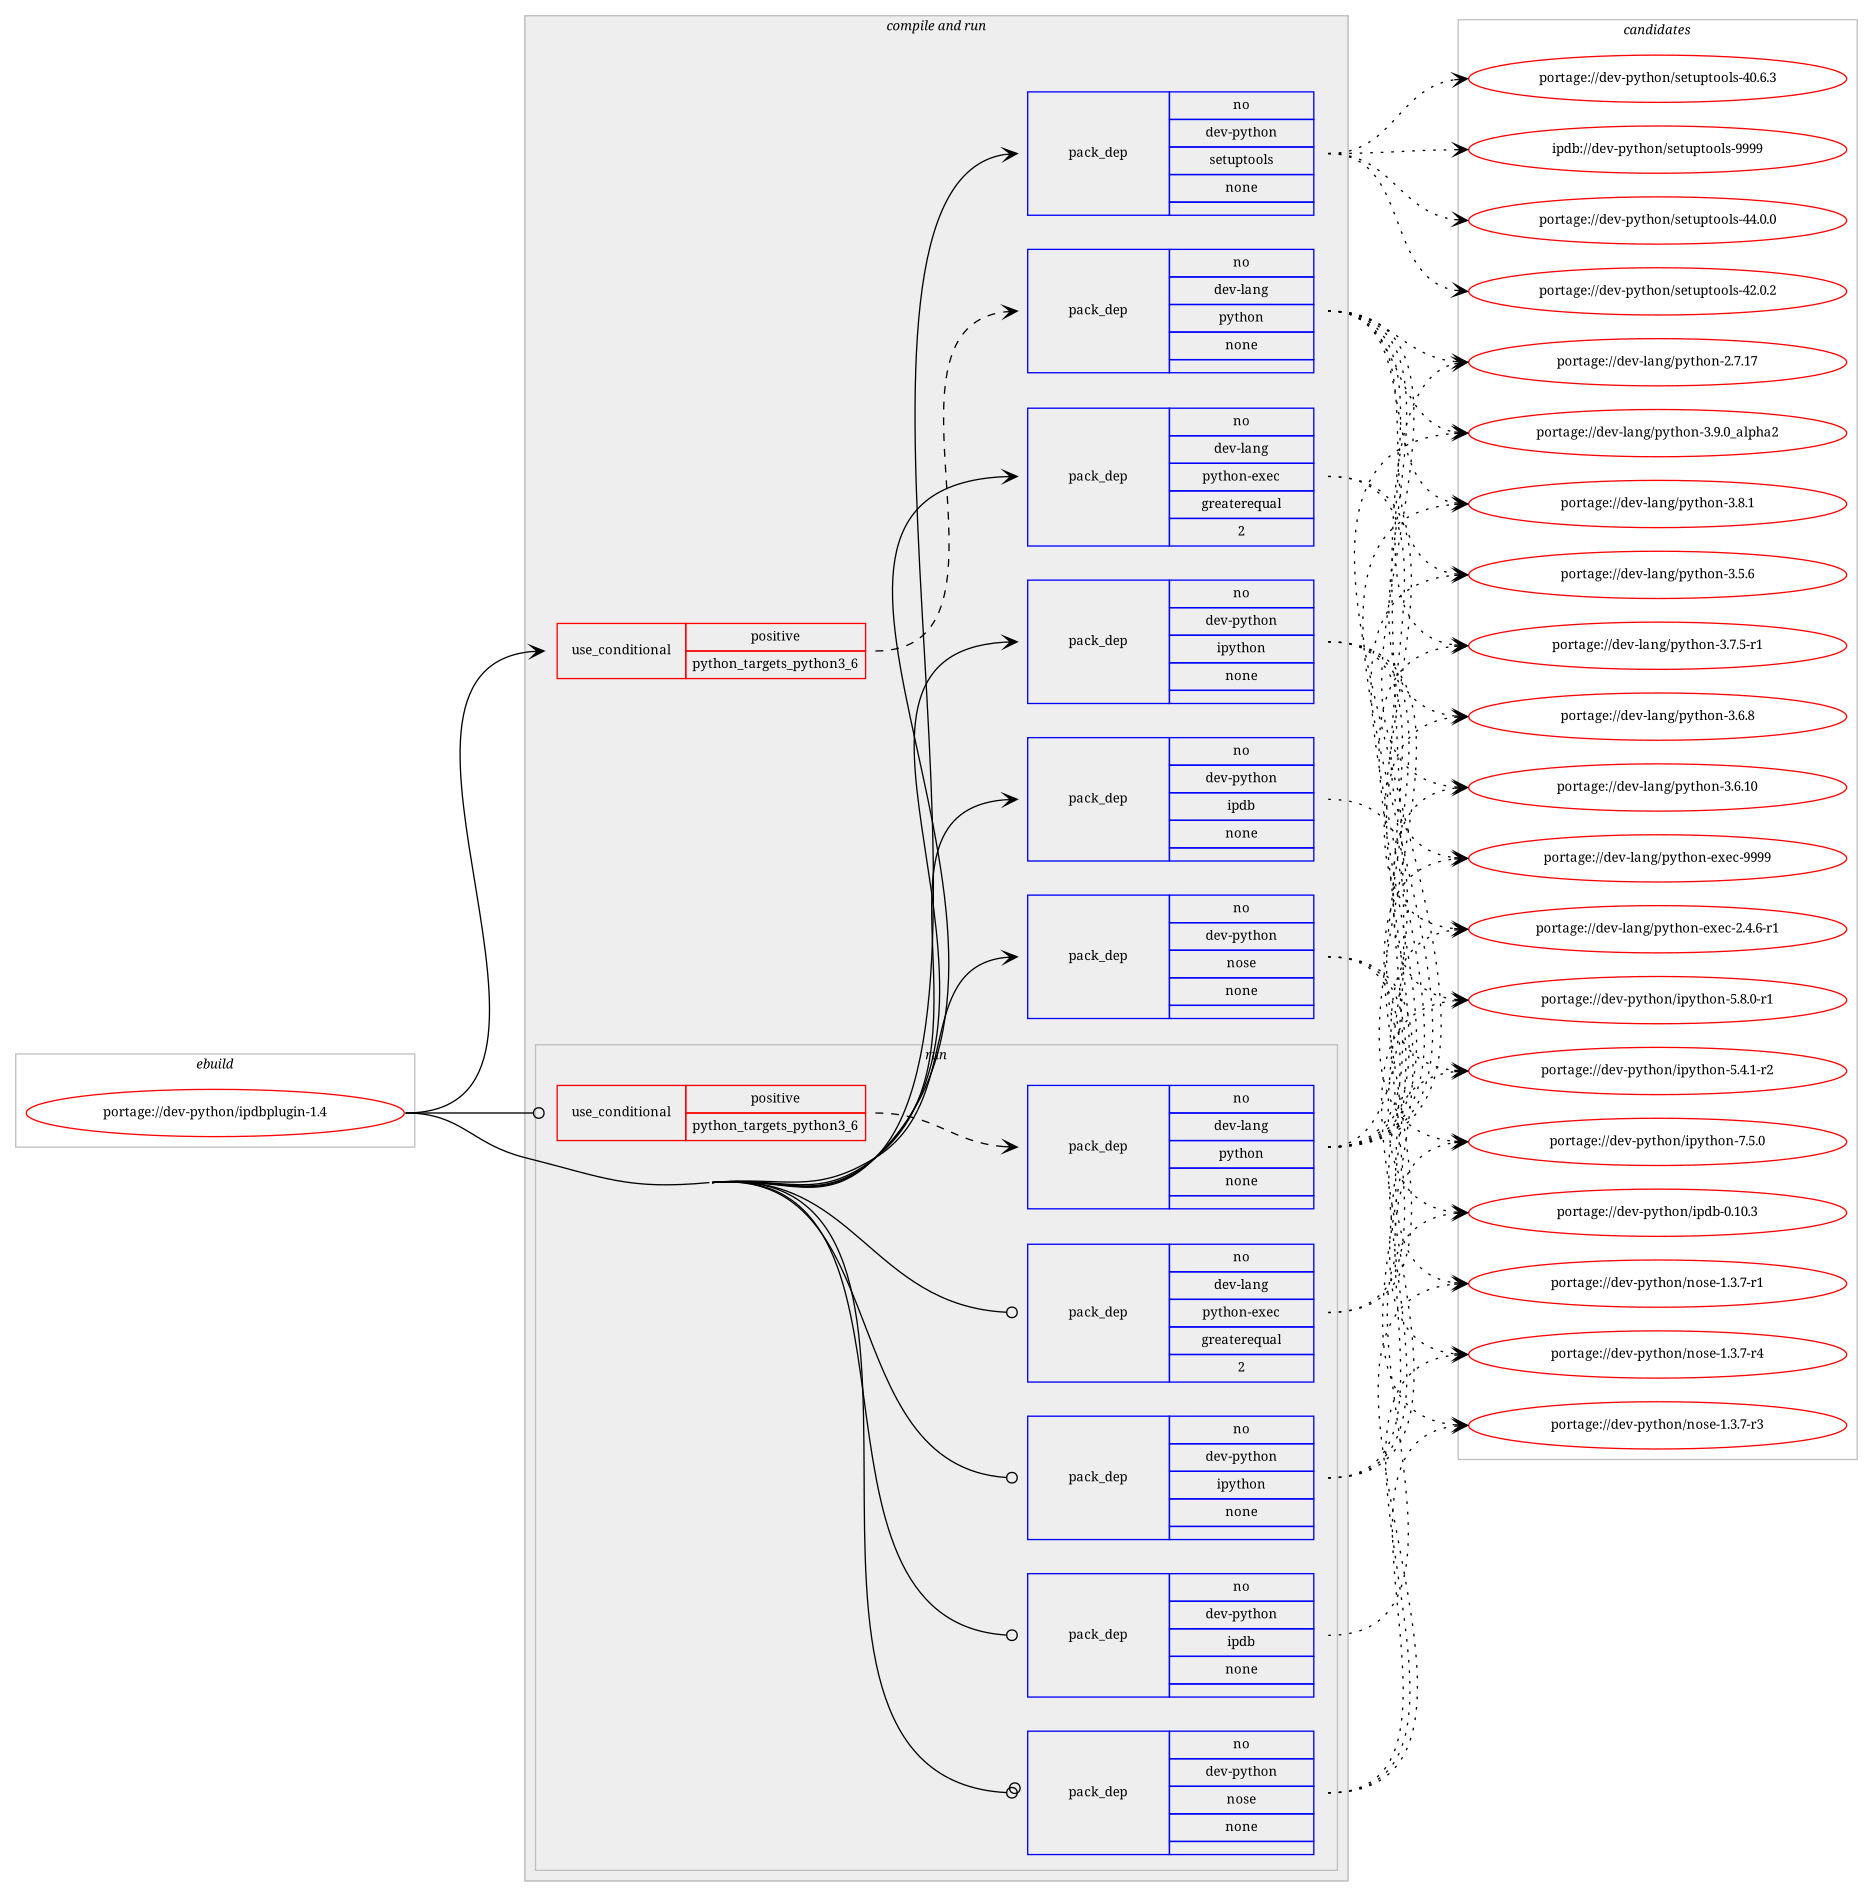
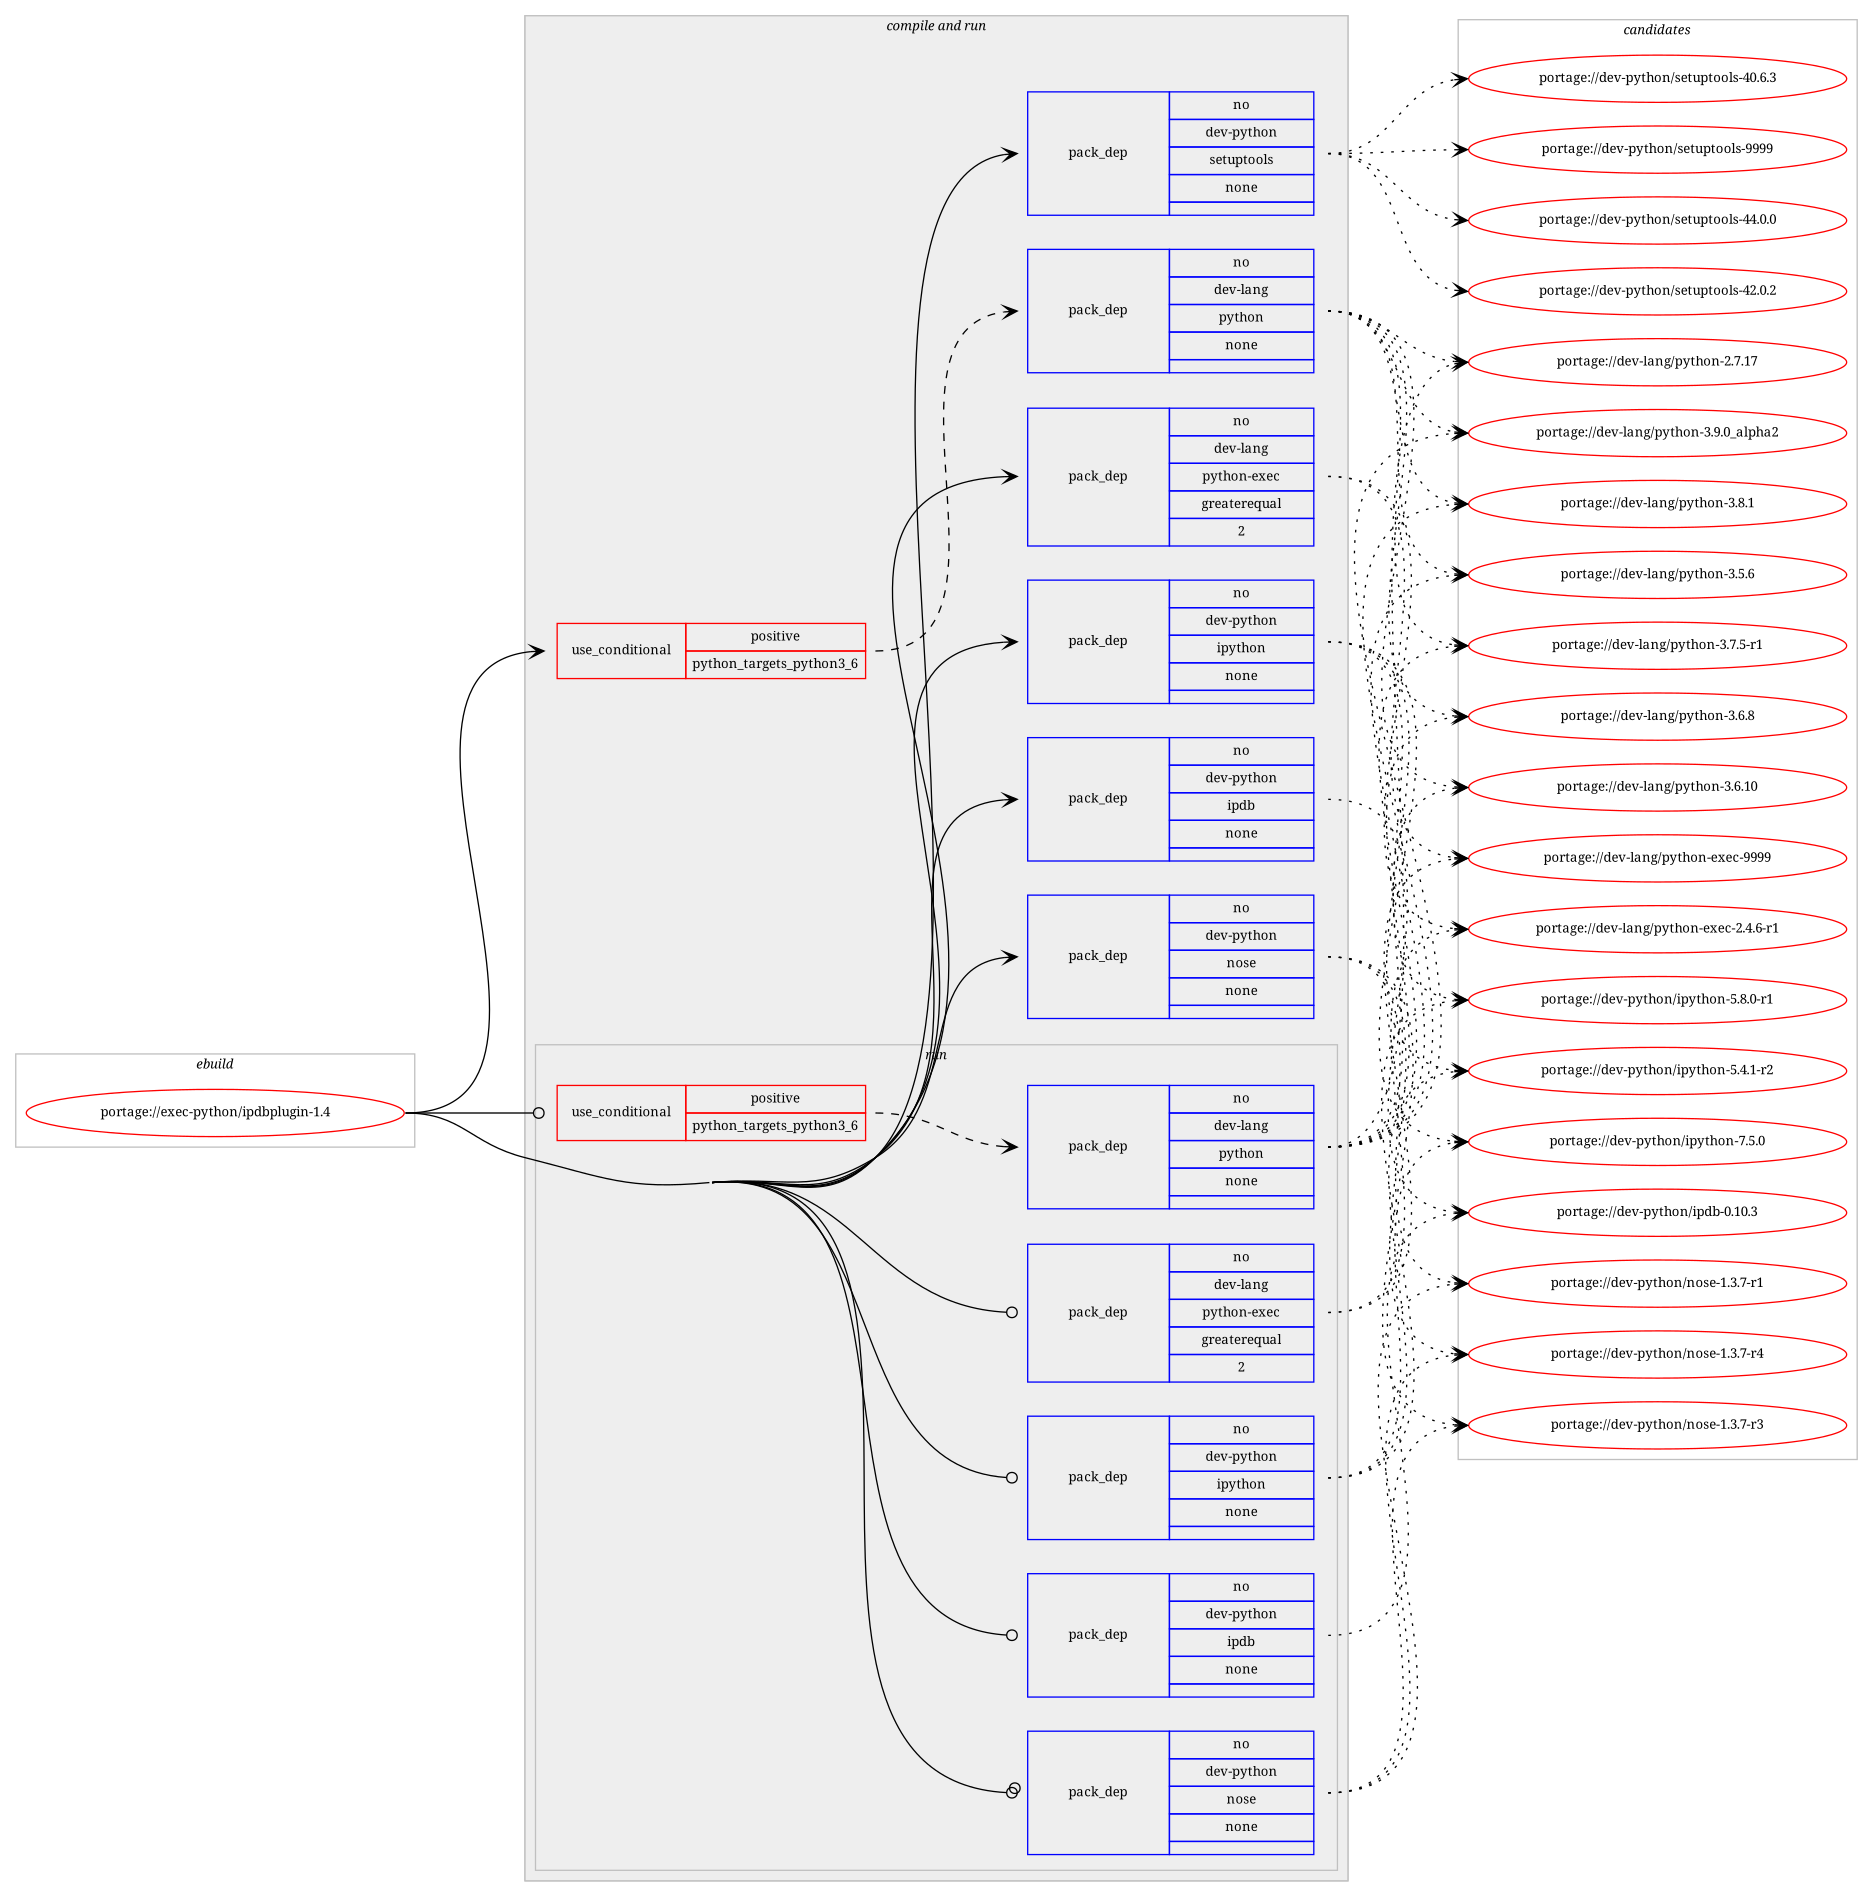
node "ipdb://dev-python/setuptools-9999": label "ipdb://dev-python/setuptools-9999" -> "portage://dev-python/setuptools-9999"
node "portage://dev-python/ipdbplugin-1.4": label "portage://dev-python/ipdbplugin-1.4" -> "portage://exec-python/ipdbplugin-1.4"
